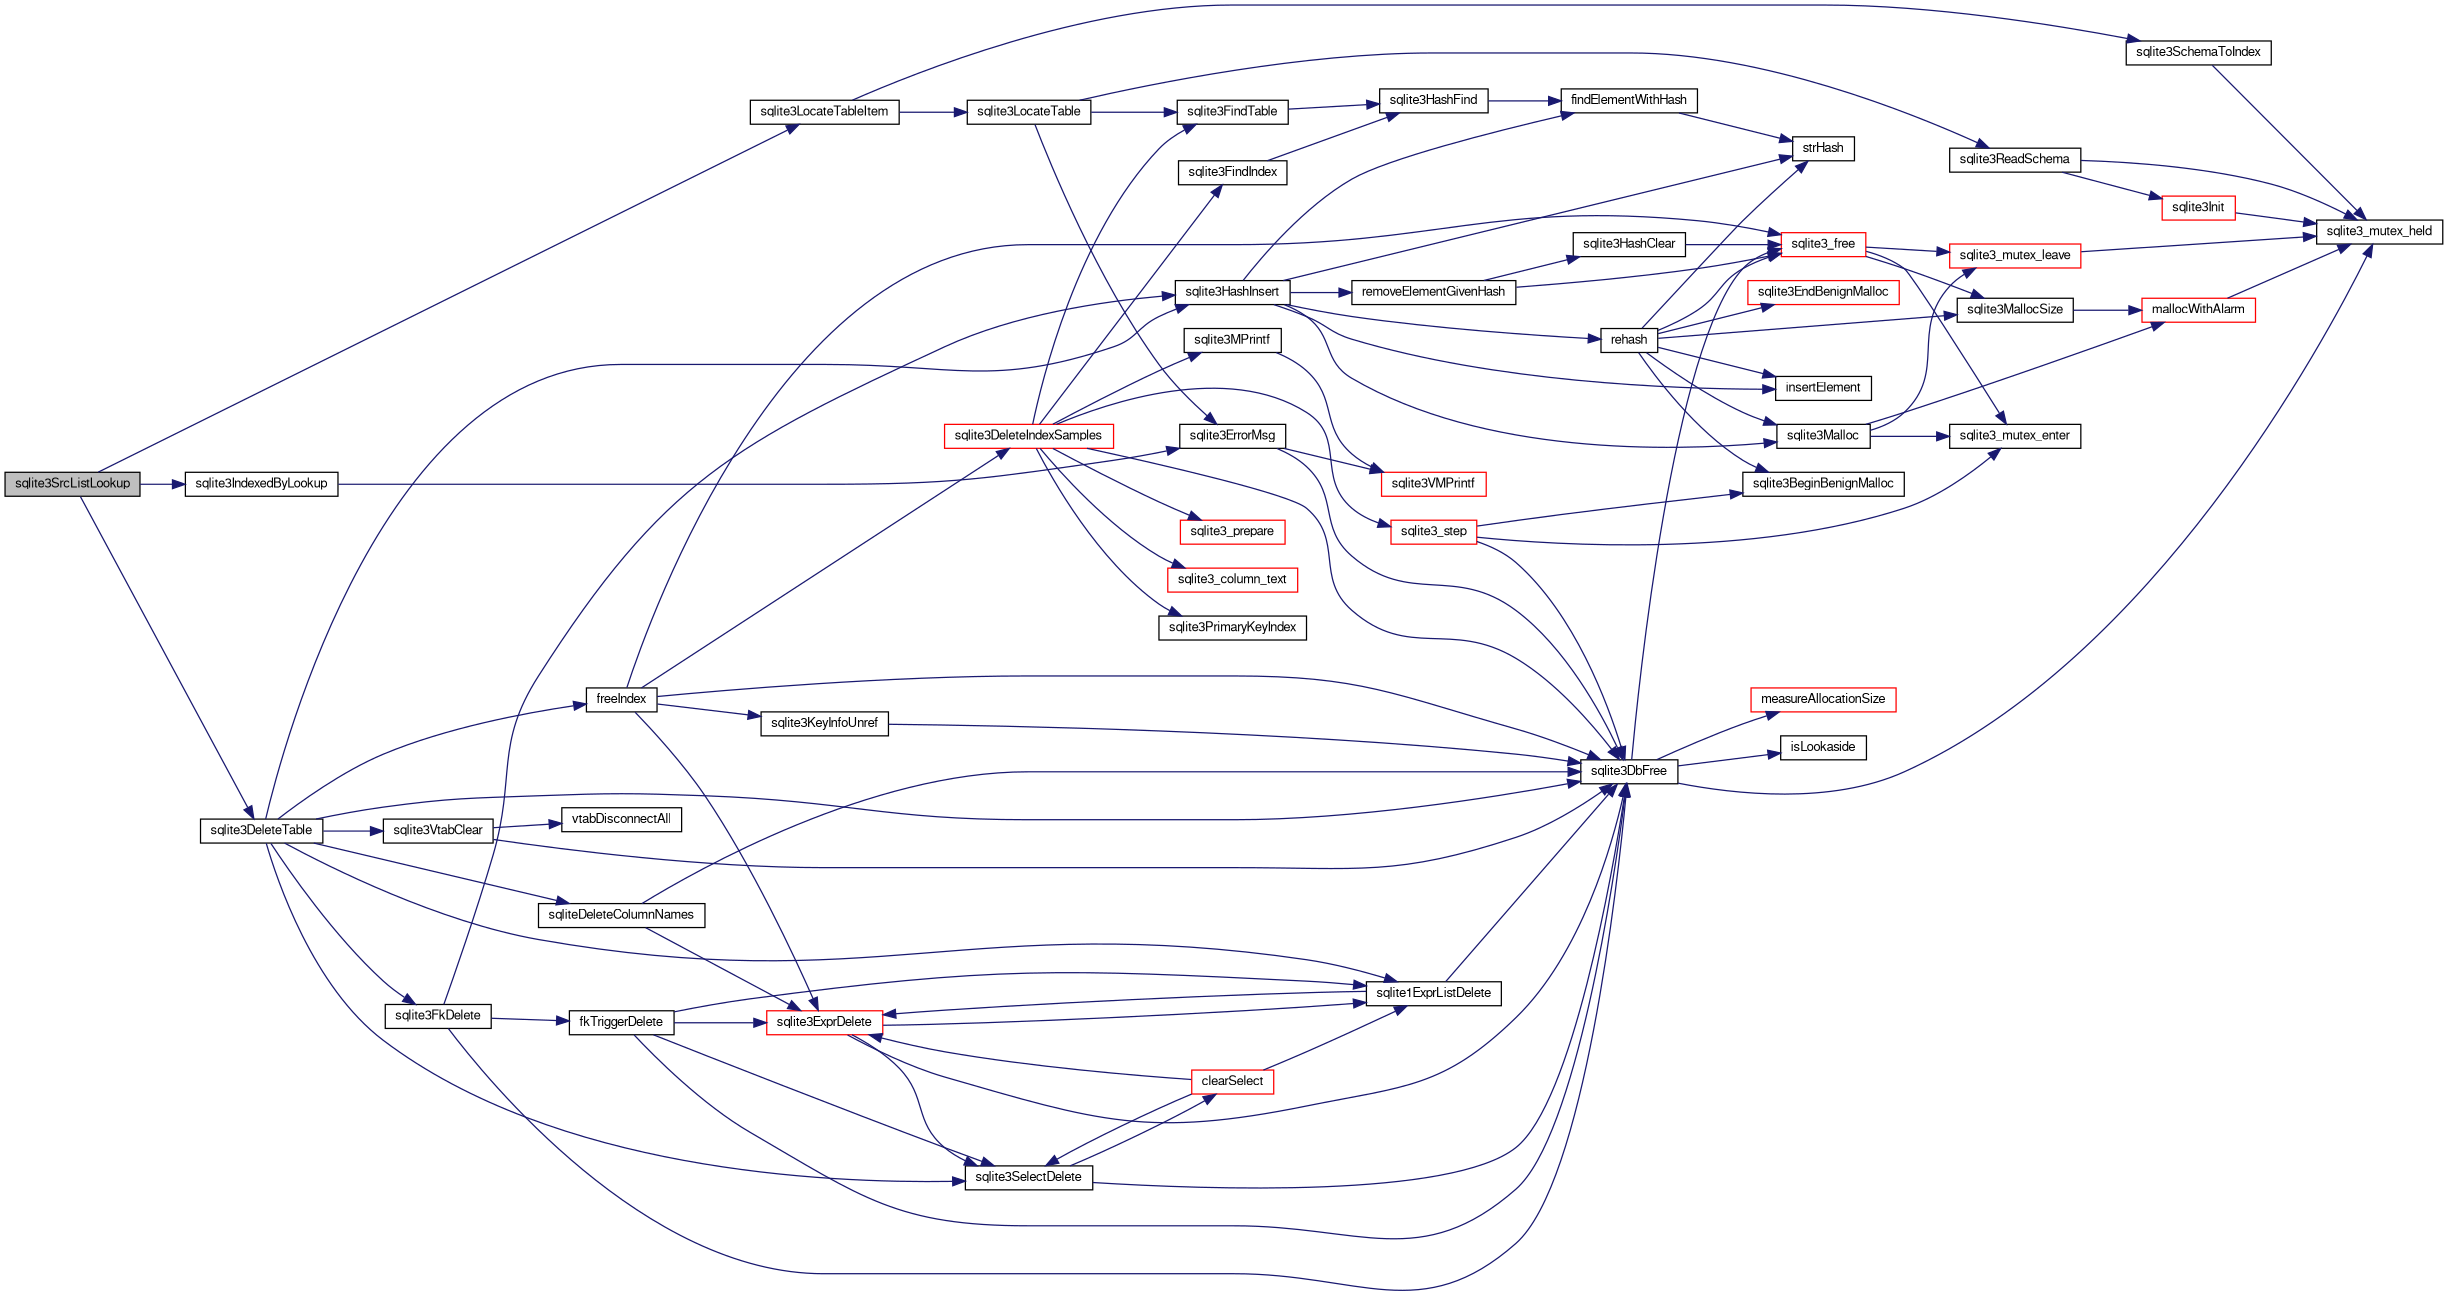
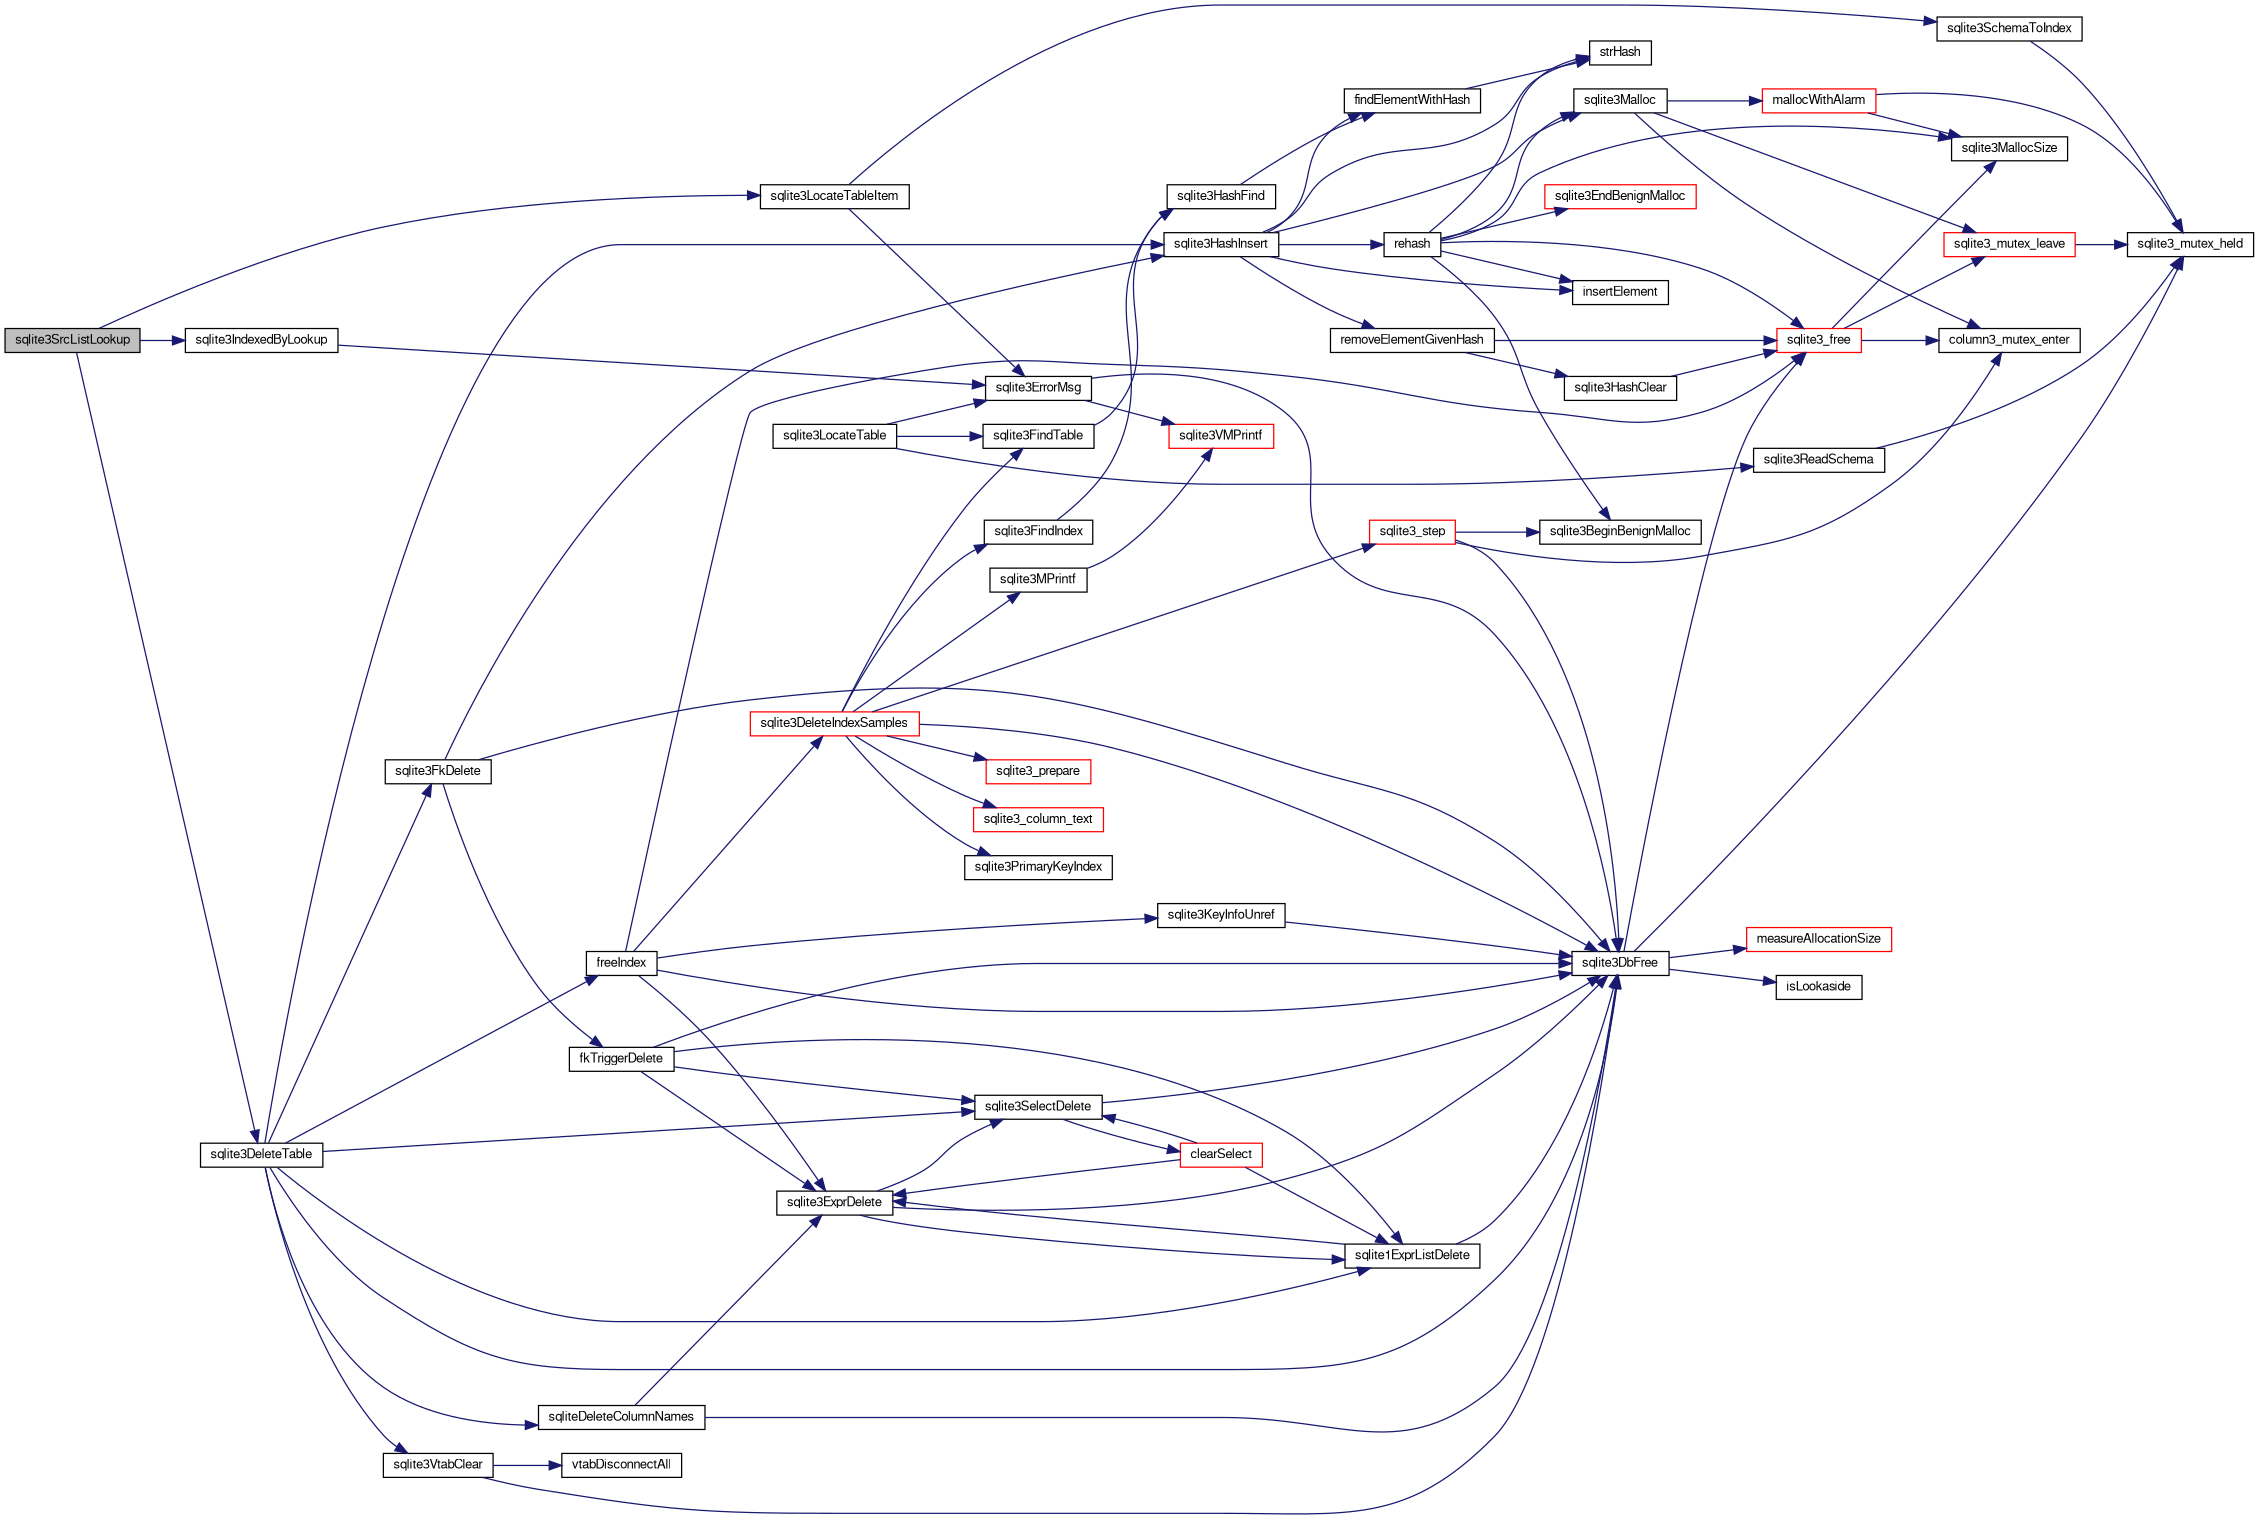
edge "sqlite3LocateTableItem" -> "sqlite3LocateTable": now "sqlite3LocateTableItem" -> "sqlite3ErrorMsg"
node "sqlite3Init": removed
edge "sqlite3MallocSize" -> "mallocWithAlarm": reversed
node "sqlite3_mutex_enter": label "sqlite3_mutex_enter" -> "column3_mutex_enter"
node "sqlite3ExprDelete": color red -> black
